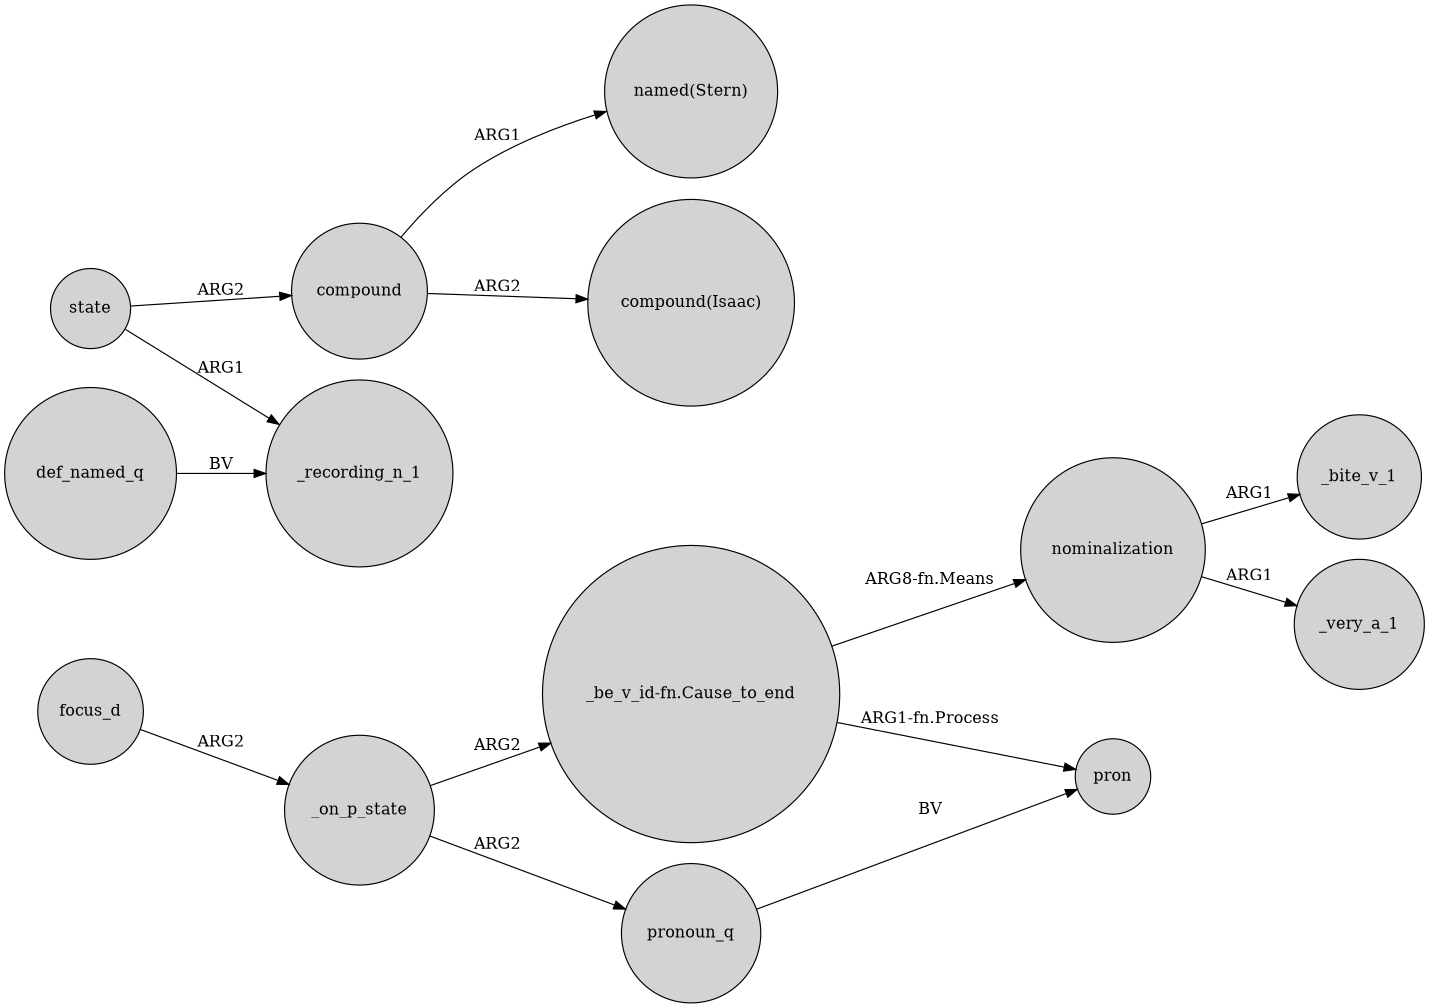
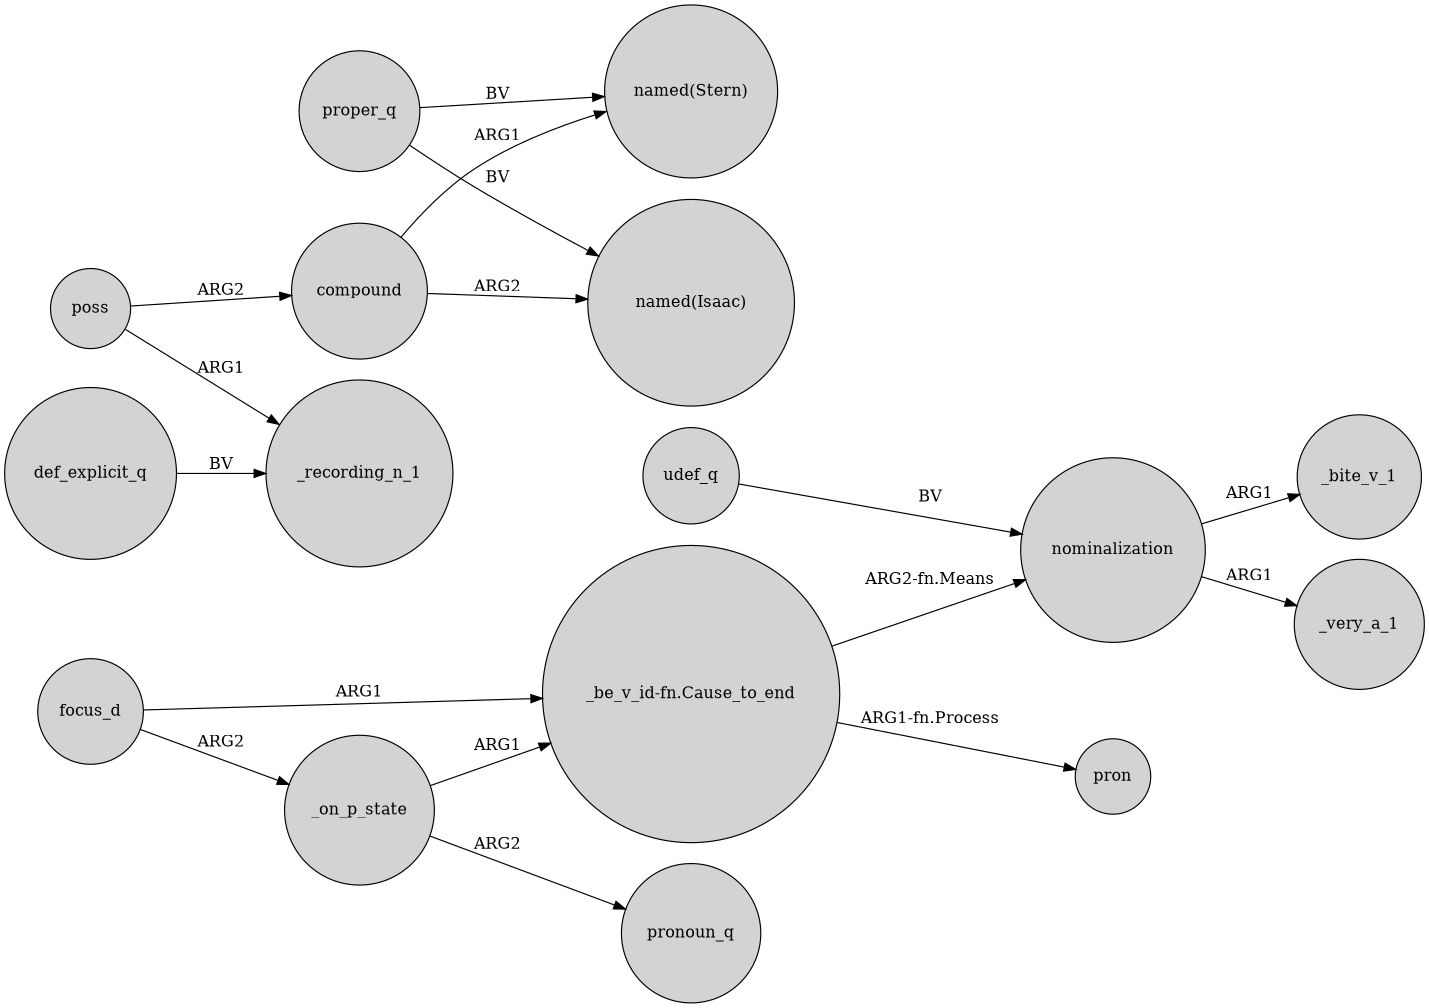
node "proper_q": added
node "compound(Isaac)": label "compound(Isaac)" -> "named(Isaac)"
node "state": label "state" -> "poss"
node "def_named_q": label "def_named_q" -> "def_explicit_q"
node "udef_q": added
edge "_be_v_id-fn.Cause_to_end" -> "nominalization": label "ARG8-fn.Means" -> "ARG2-fn.Means"
edge "focus_d" -> "_be_v_id-fn.Cause_to_end": added, label "ARG1"
edge "_on_p_state" -> "_be_v_id-fn.Cause_to_end": label "ARG2" -> "ARG1"
edge "pronoun_q" -> "pron": removed, label "BV"
